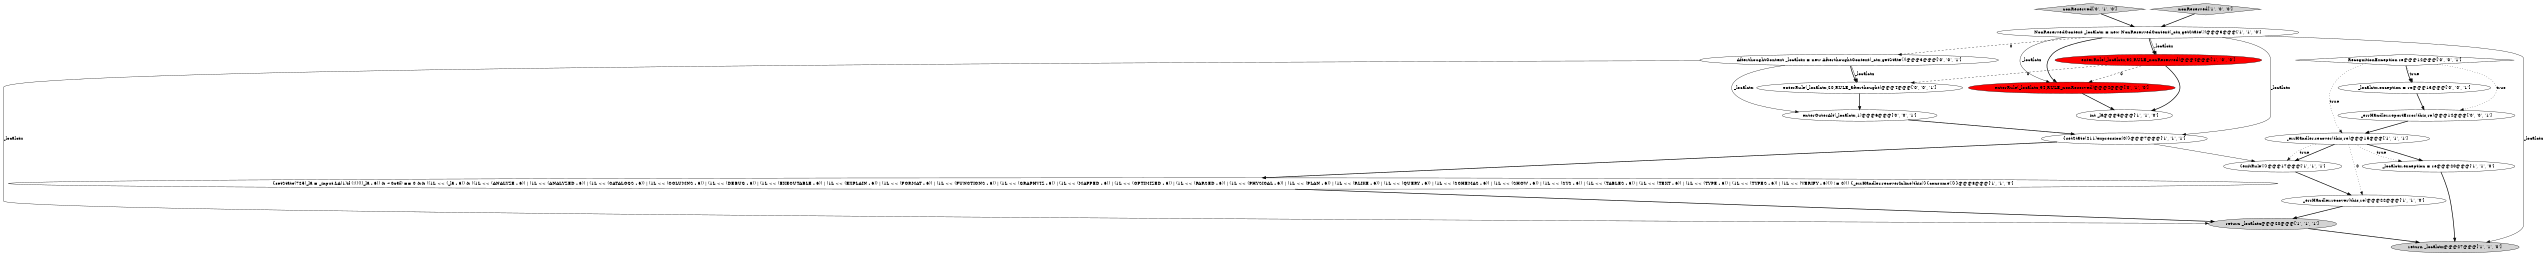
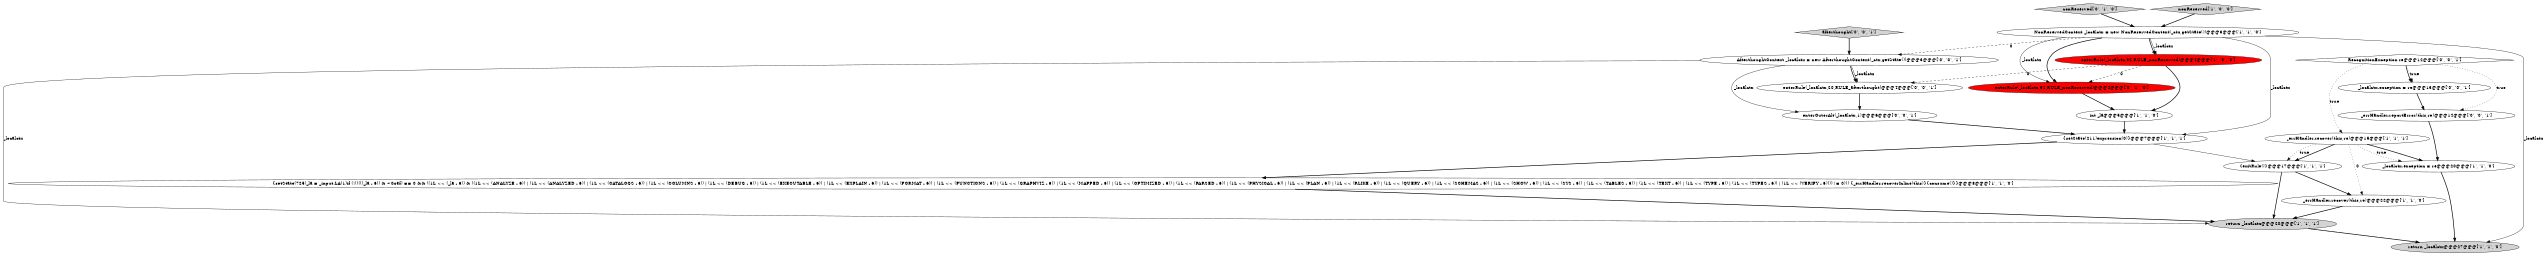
node "afterthought['0', '0', '1']": added
edge "int _la@@@5@@@['1', '1', '0']" -> "{setState(211)expression(0)}@@@7@@@['1', '1', '1']": added
edge "_errHandler.reportError(this,re)@@@14@@@['0', '0', '1']" -> "_errHandler.recover(this,re)@@@15@@@['1', '1', '1']": now "_errHandler.reportError(this,re)@@@14@@@['0', '0', '1']" -> "_localctx.exception = re@@@20@@@['1', '1', '0']"
edge "{exitRule()}@@@17@@@['1', '1', '1']" -> "return _localctx@@@20@@@['1', '1', '1']": added
